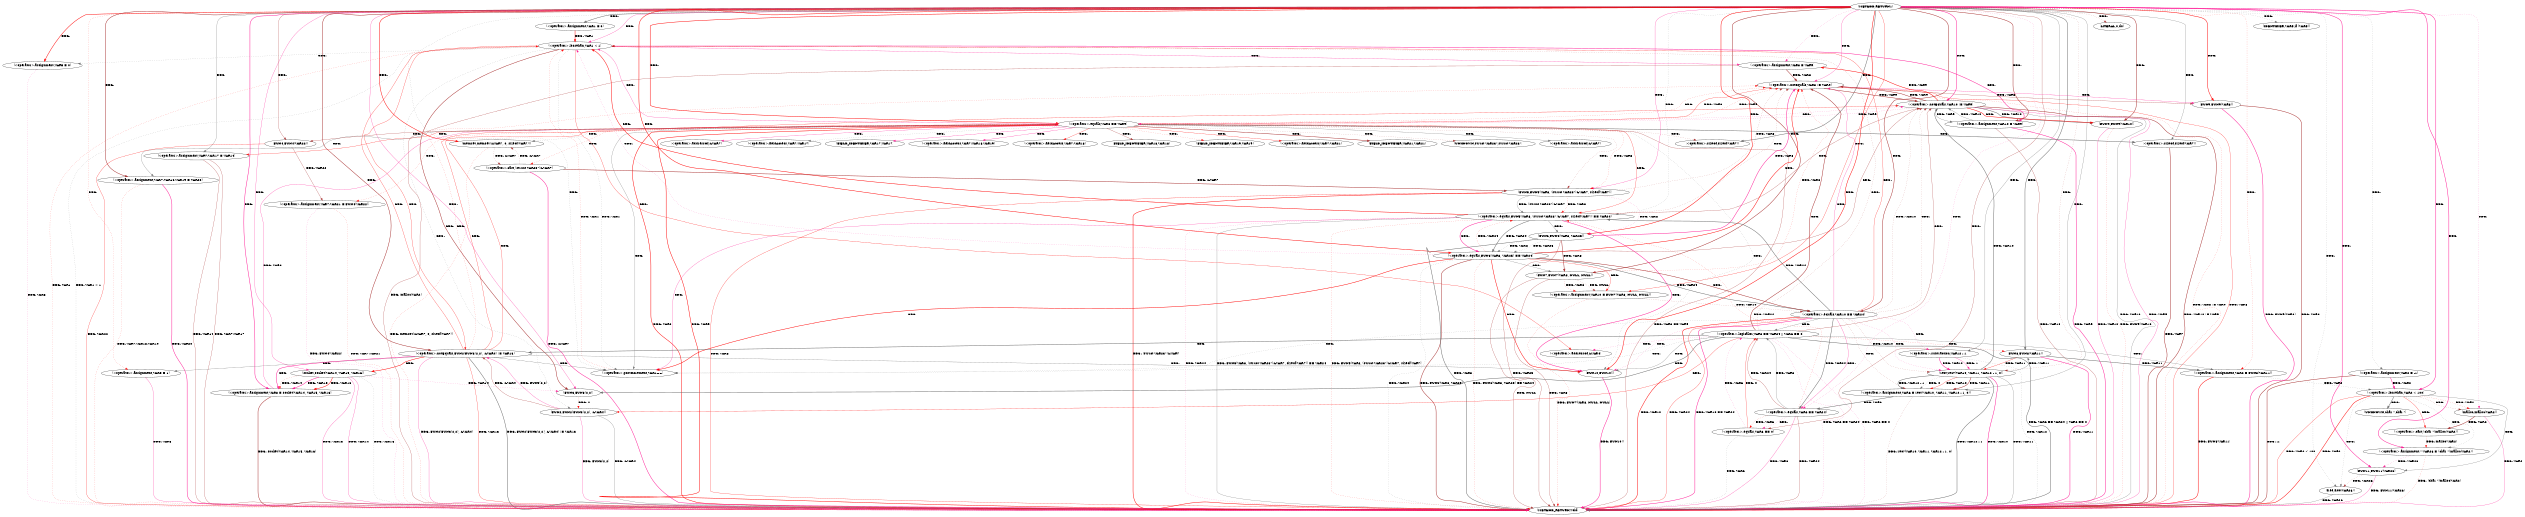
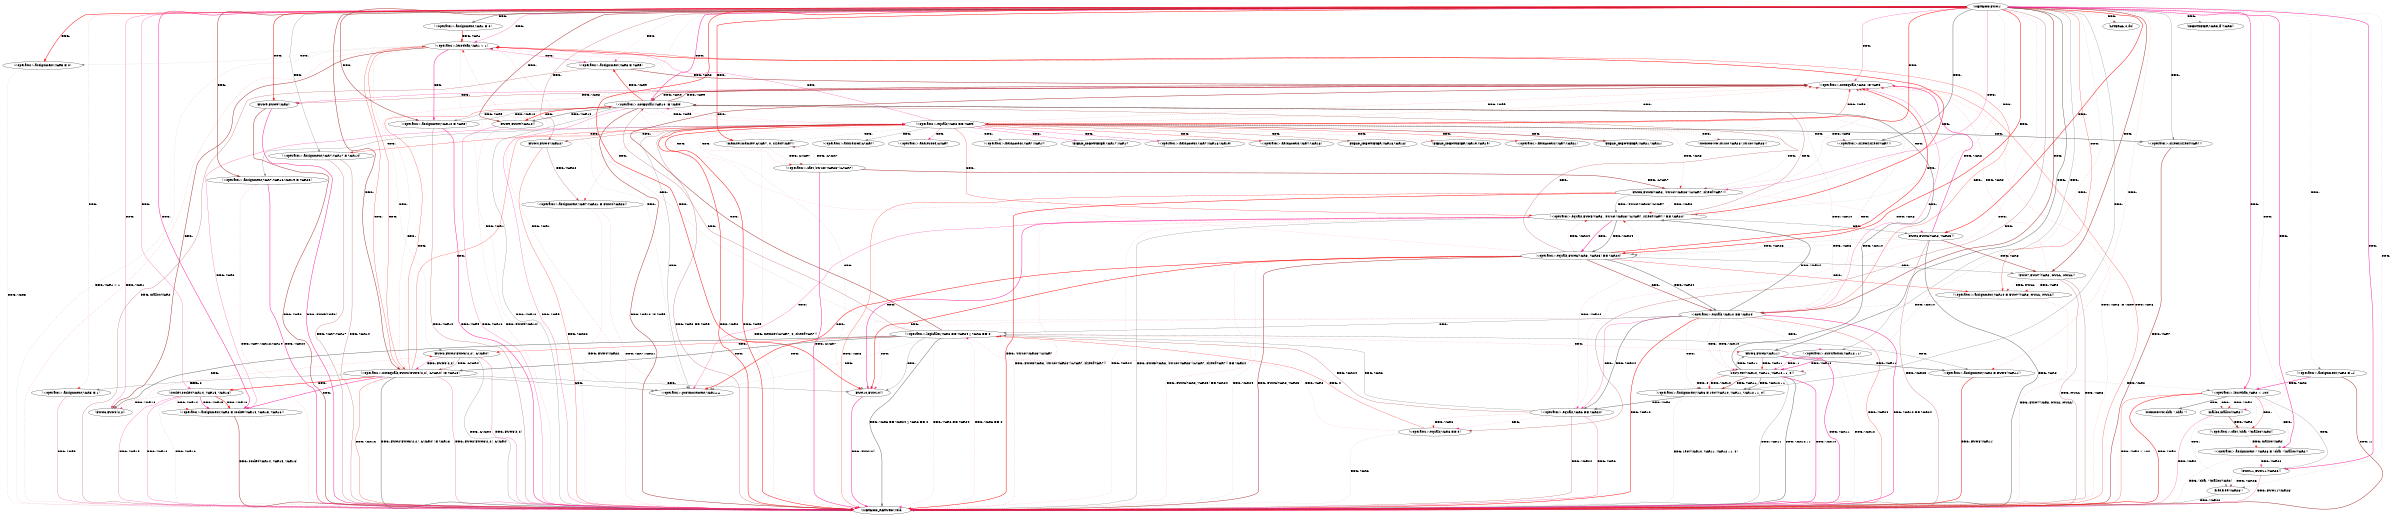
node "(METHOD,RETURN1)": label "(METHOD,RETURN1)" -> "(METHOD,FUN1)"
node "(<operator>.addressOf,&VAR4)": removed
